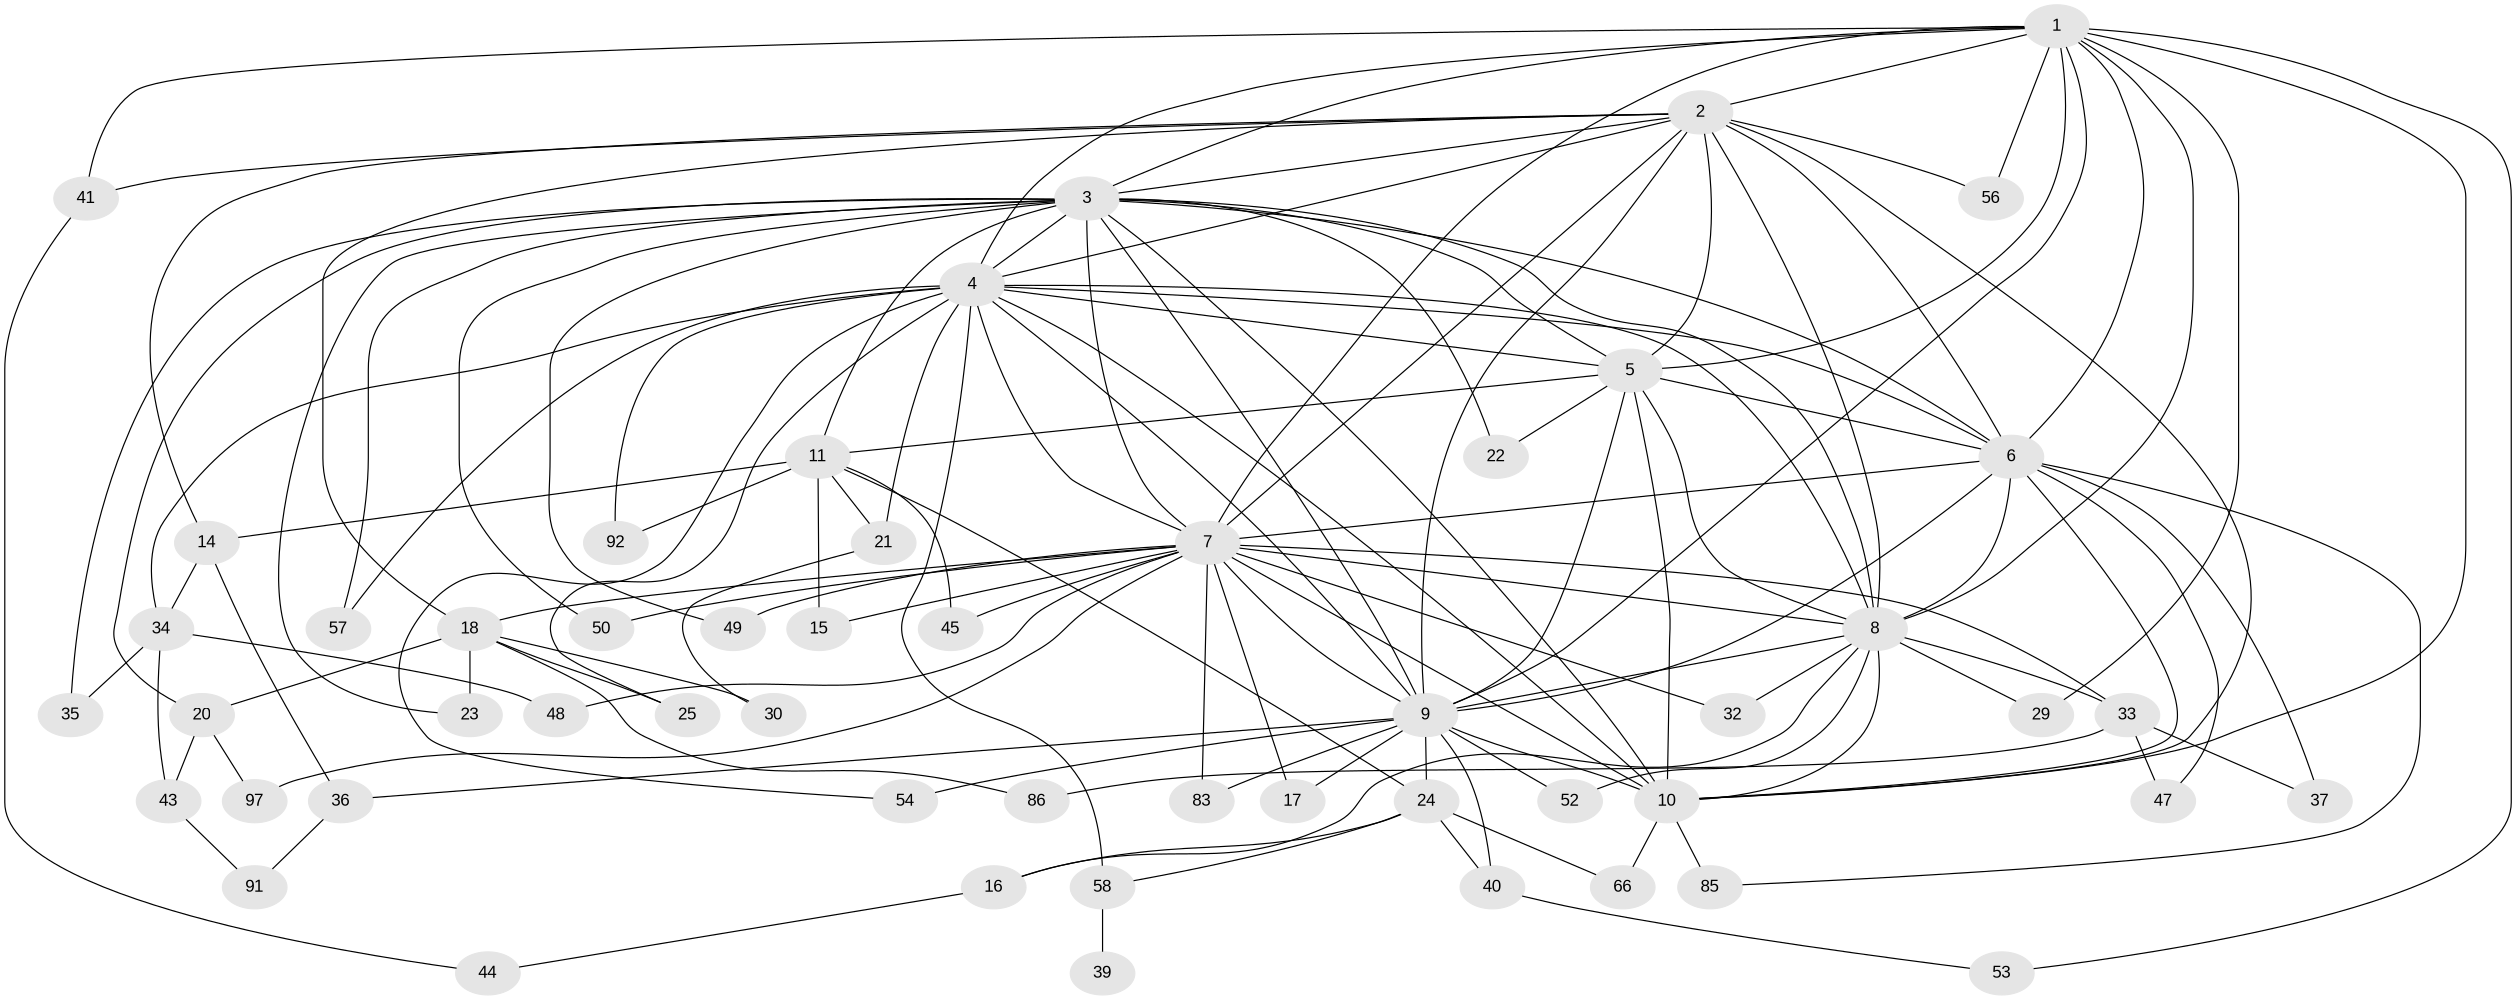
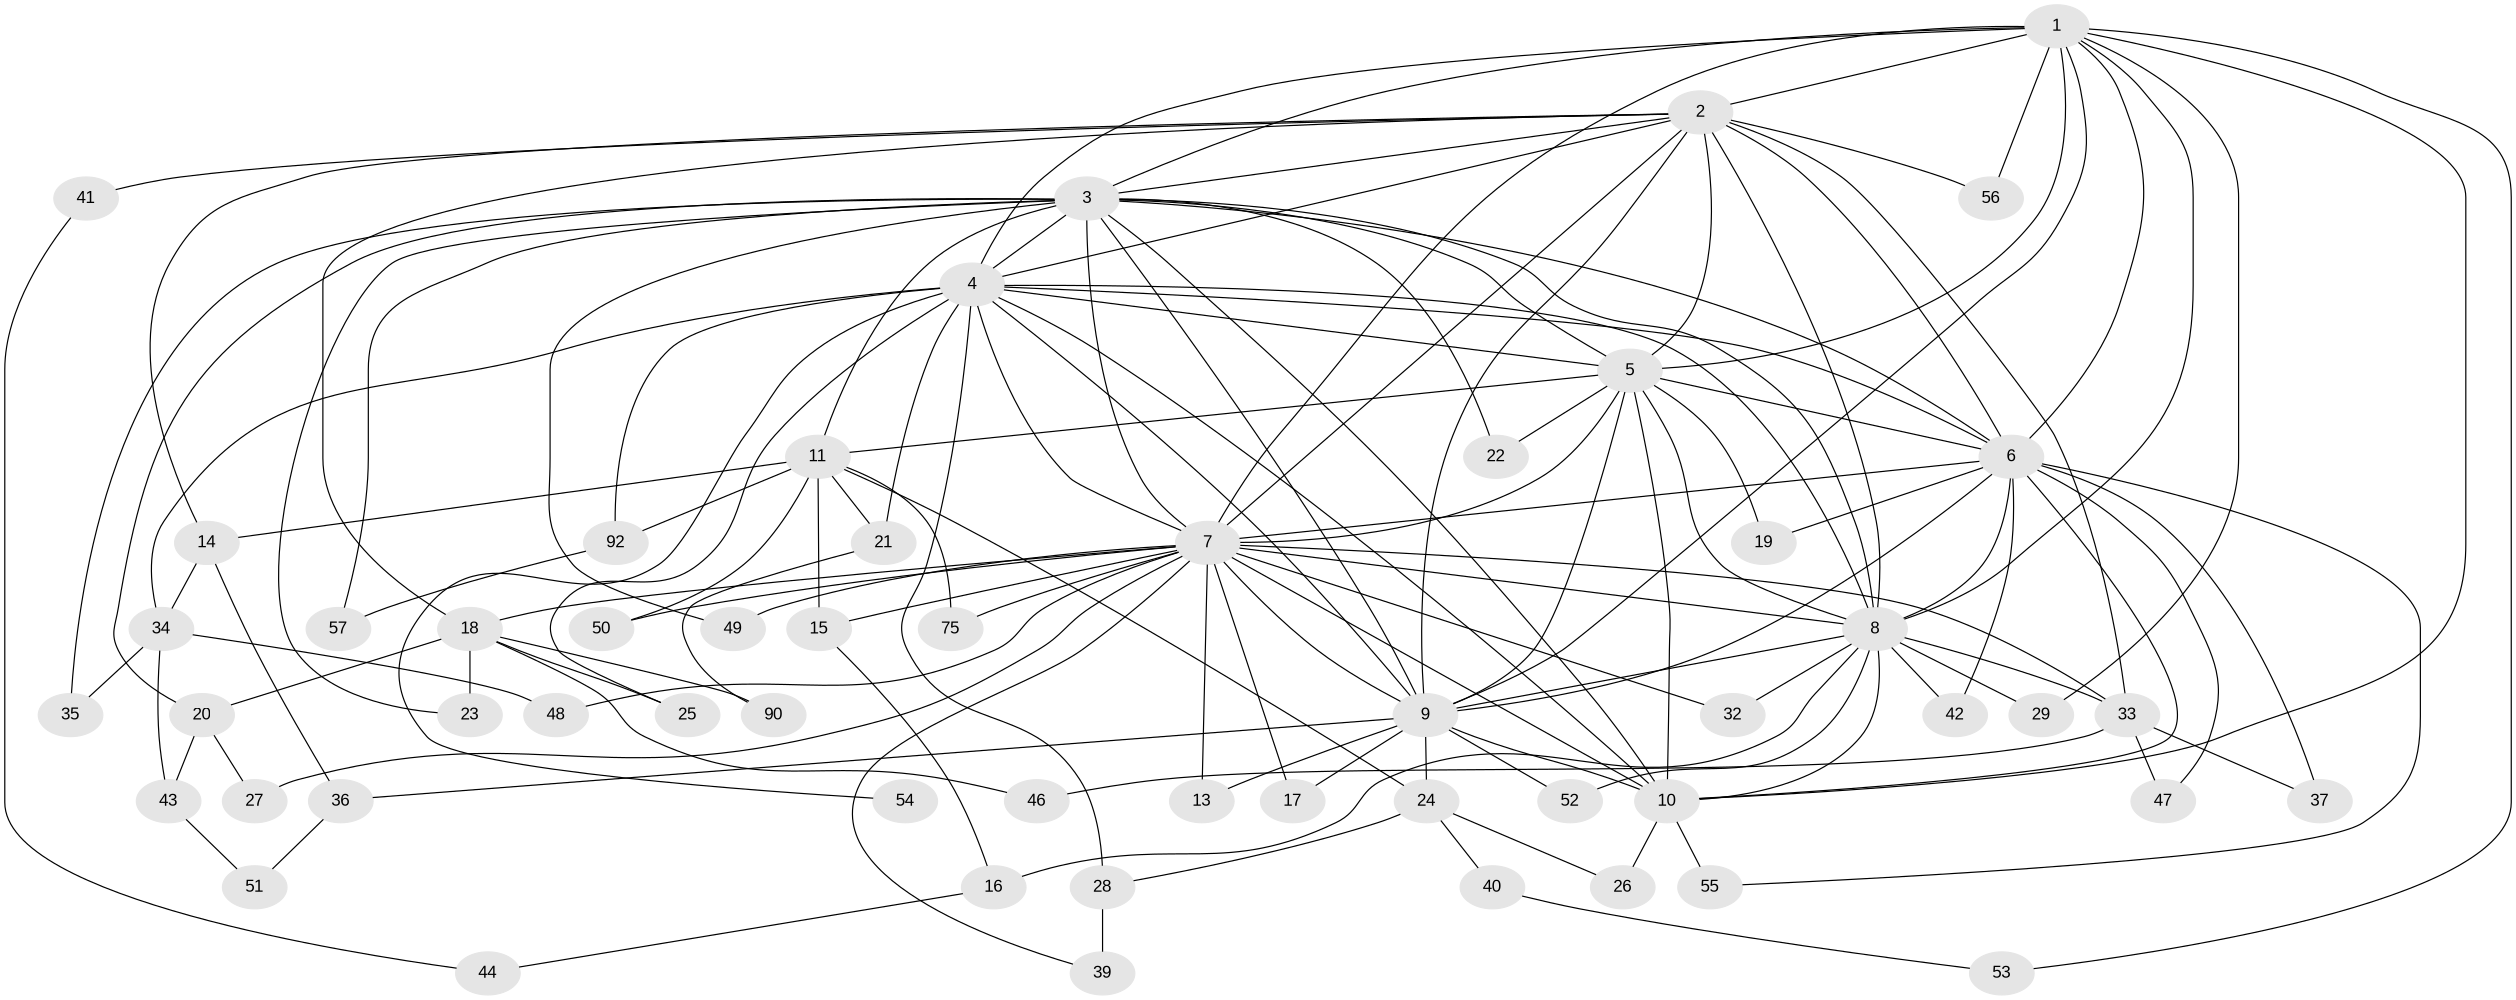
edge "1" -- "41": removed
edge "3" -- "50": now "11" -- "50"
edge "4" -- "57": now "92" -- "57"
edge "5" -- "7": added
node "19": added
edge "2" -- "10": now "2" -- "33"
node "45": label "45" -> "75"
node "30": label "30" -> "90"
node "42": added
edge "7" -- "39": added
edge "9" -- "54": removed
edge "9" -- "40": removed
node "97": label "97" -> "27"
node "86": label "86" -> "46"
node "83": label "83" -> "13"
edge "24" -- "16": now "15" -- "16"
node "91": label "91" -> "51"
node "58": label "58" -> "28"
node "66": label "66" -> "26"
node "85": label "85" -> "55"
